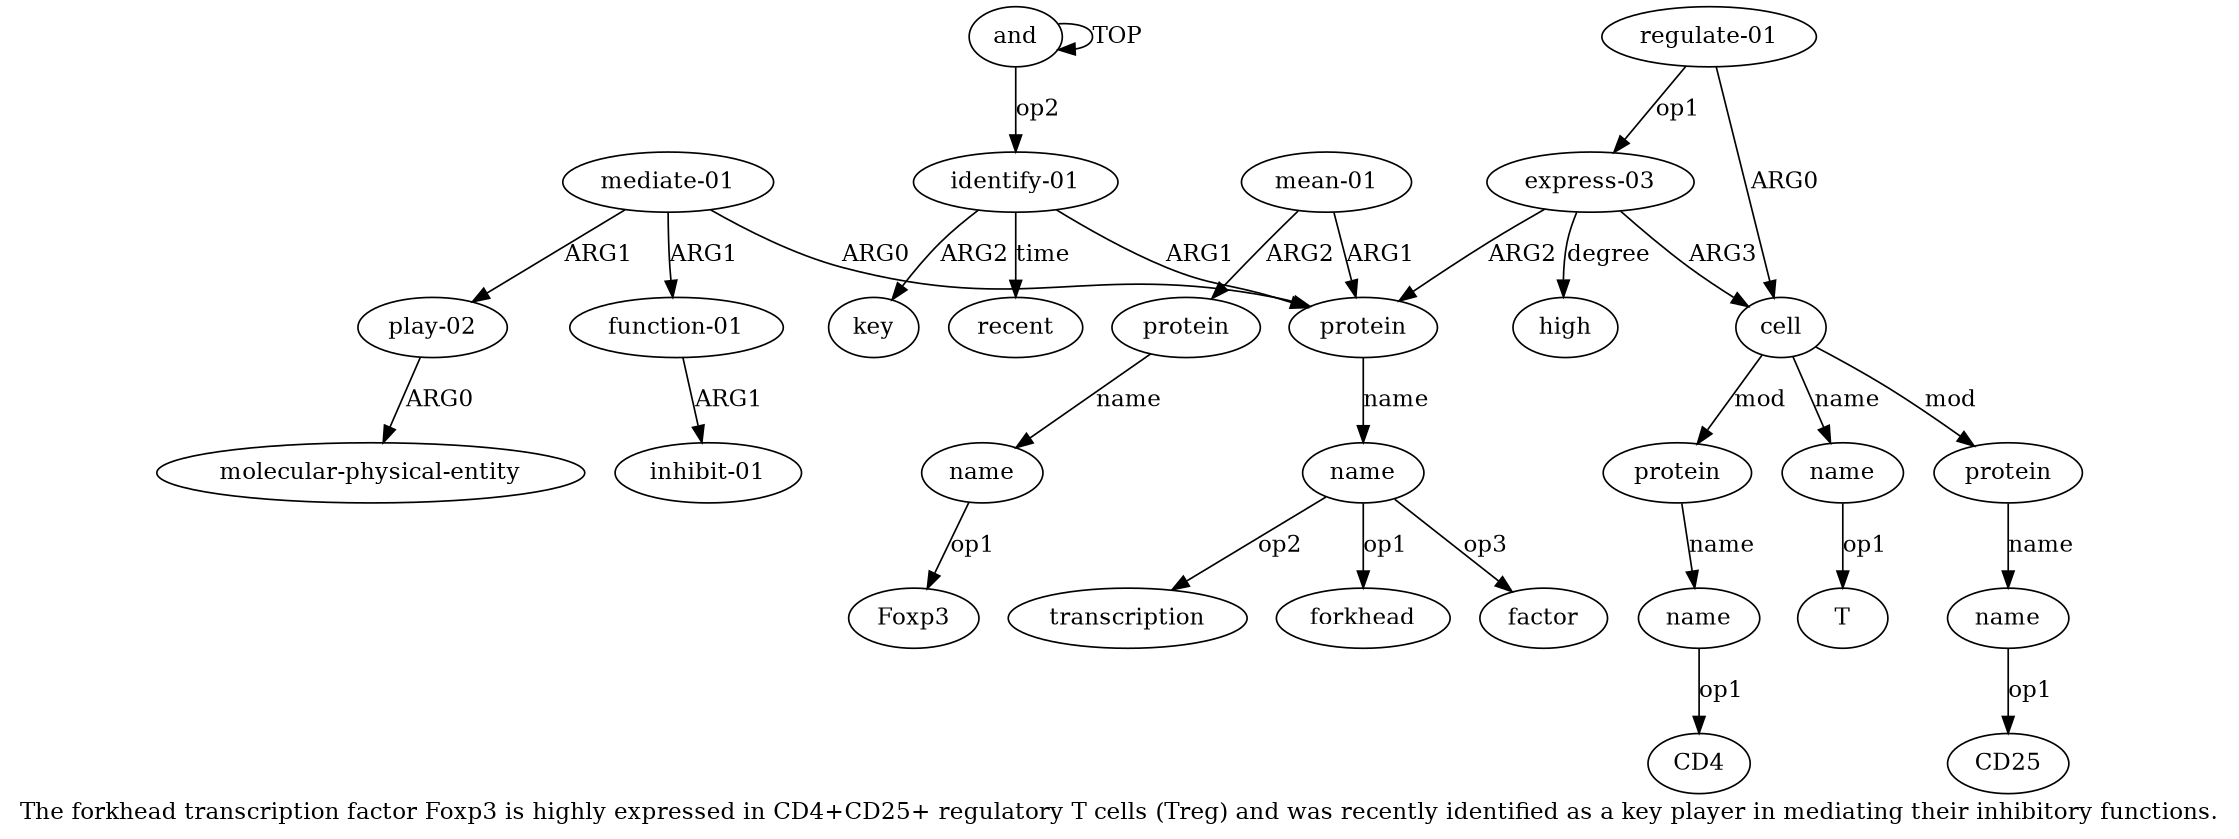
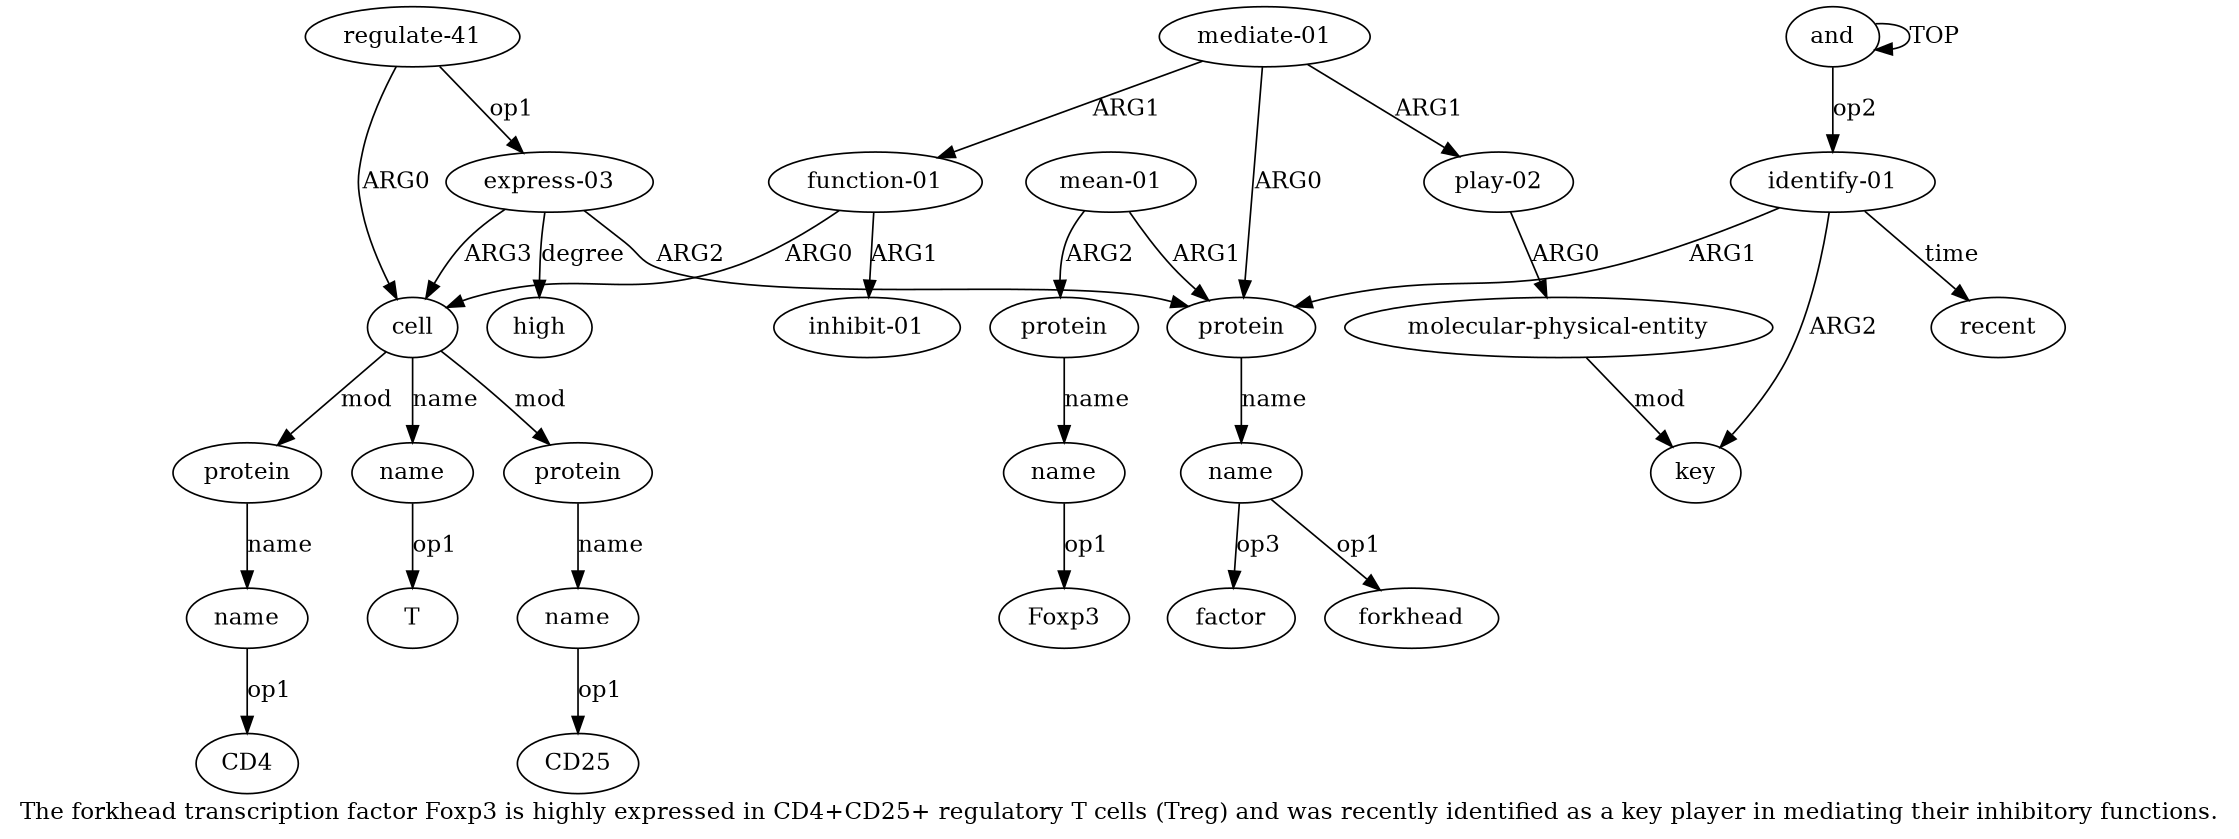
node "regulate-01": label "regulate-01" -> "regulate-41"
edge "function-01" -> "cell": added, label "ARG0"
edge "molecular-physical-entity" -> "key": added, label "mod"
node "transcription": removed
